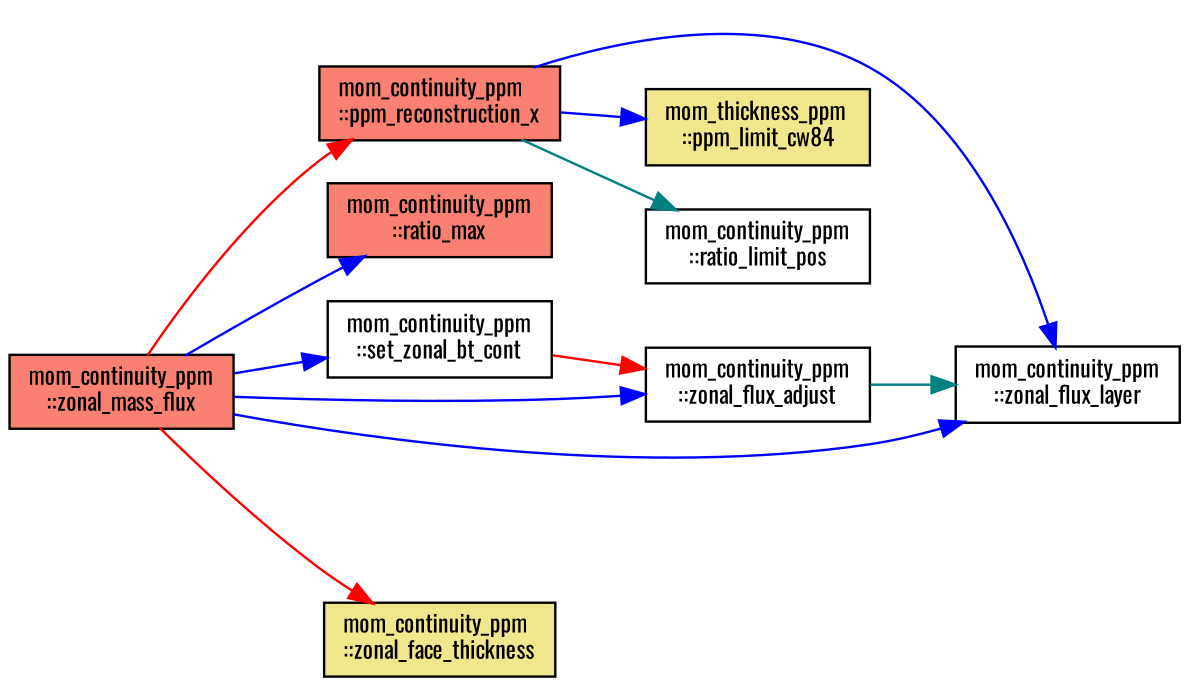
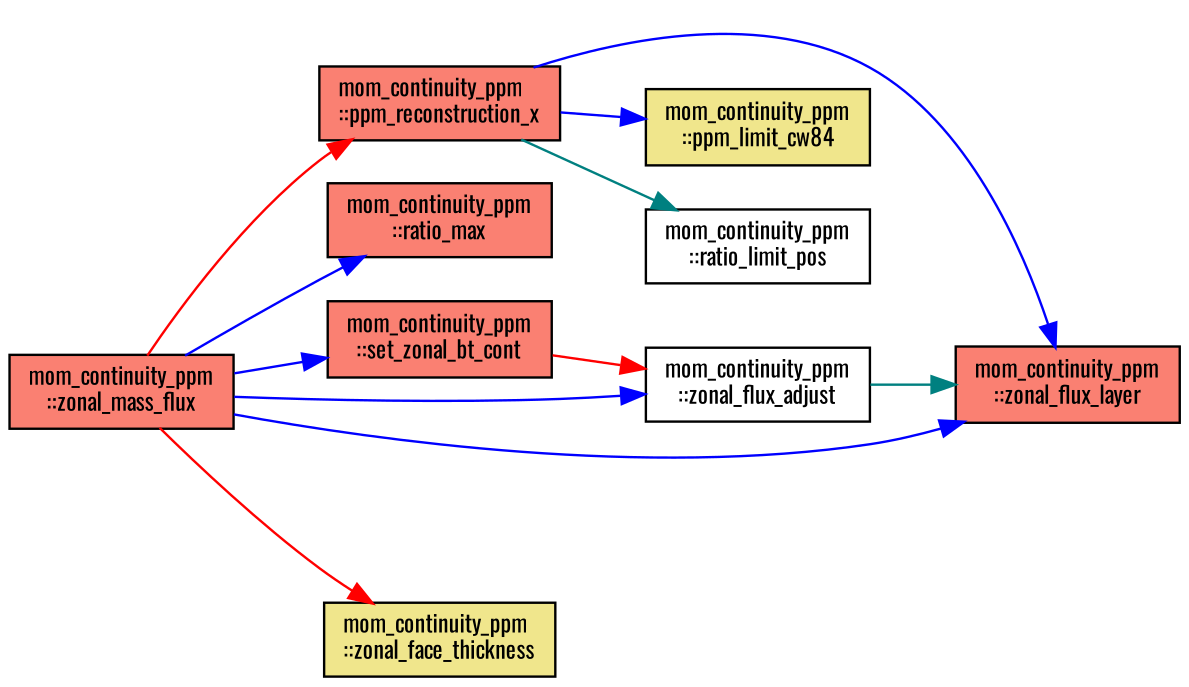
node "mom_thickness_ppm ::ppm_limit_cw84": label "mom_thickness_ppm ::ppm_limit_cw84" -> "mom_continuity_ppm ::ppm_limit_cw84"
node "mom_continuity_ppm ::set_zonal_bt_cont": fillcolor white -> salmon
node "mom_continuity_ppm ::zonal_flux_layer": fillcolor white -> salmon
